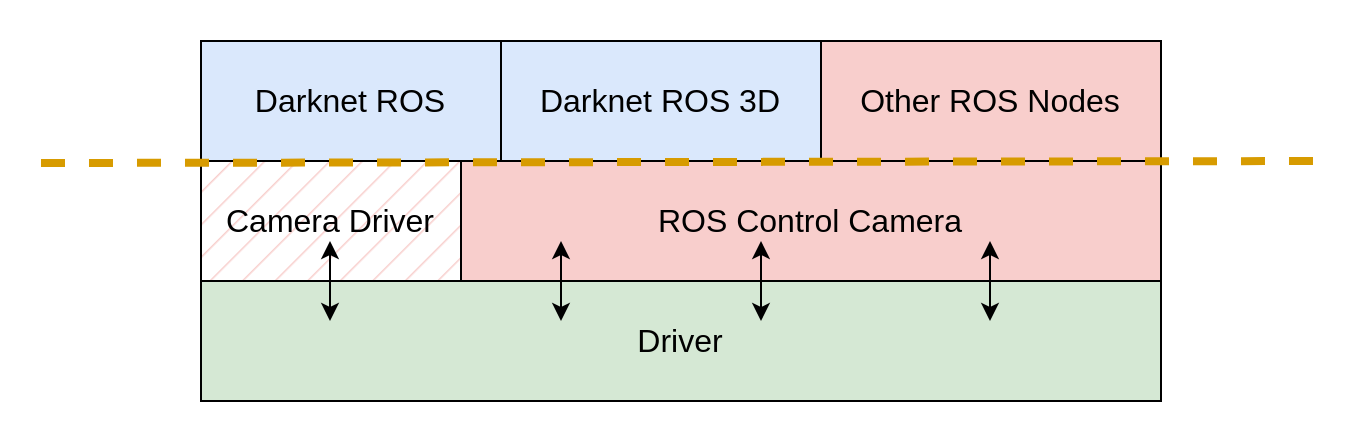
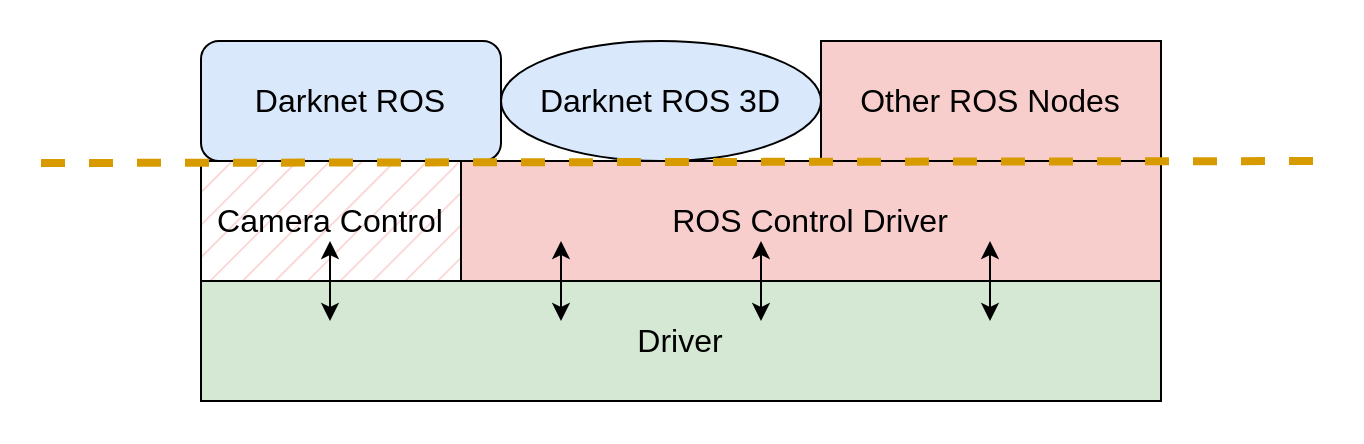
node "Darknet ROS": shape rectangle -> rounded rectangle
node "Darknet ROS 3D": shape rectangle -> ellipse
node "Camera Driver": label "Camera Driver" -> "Camera Control"
node "ROS Control Camera": label "ROS Control Camera" -> "ROS Control Driver"
